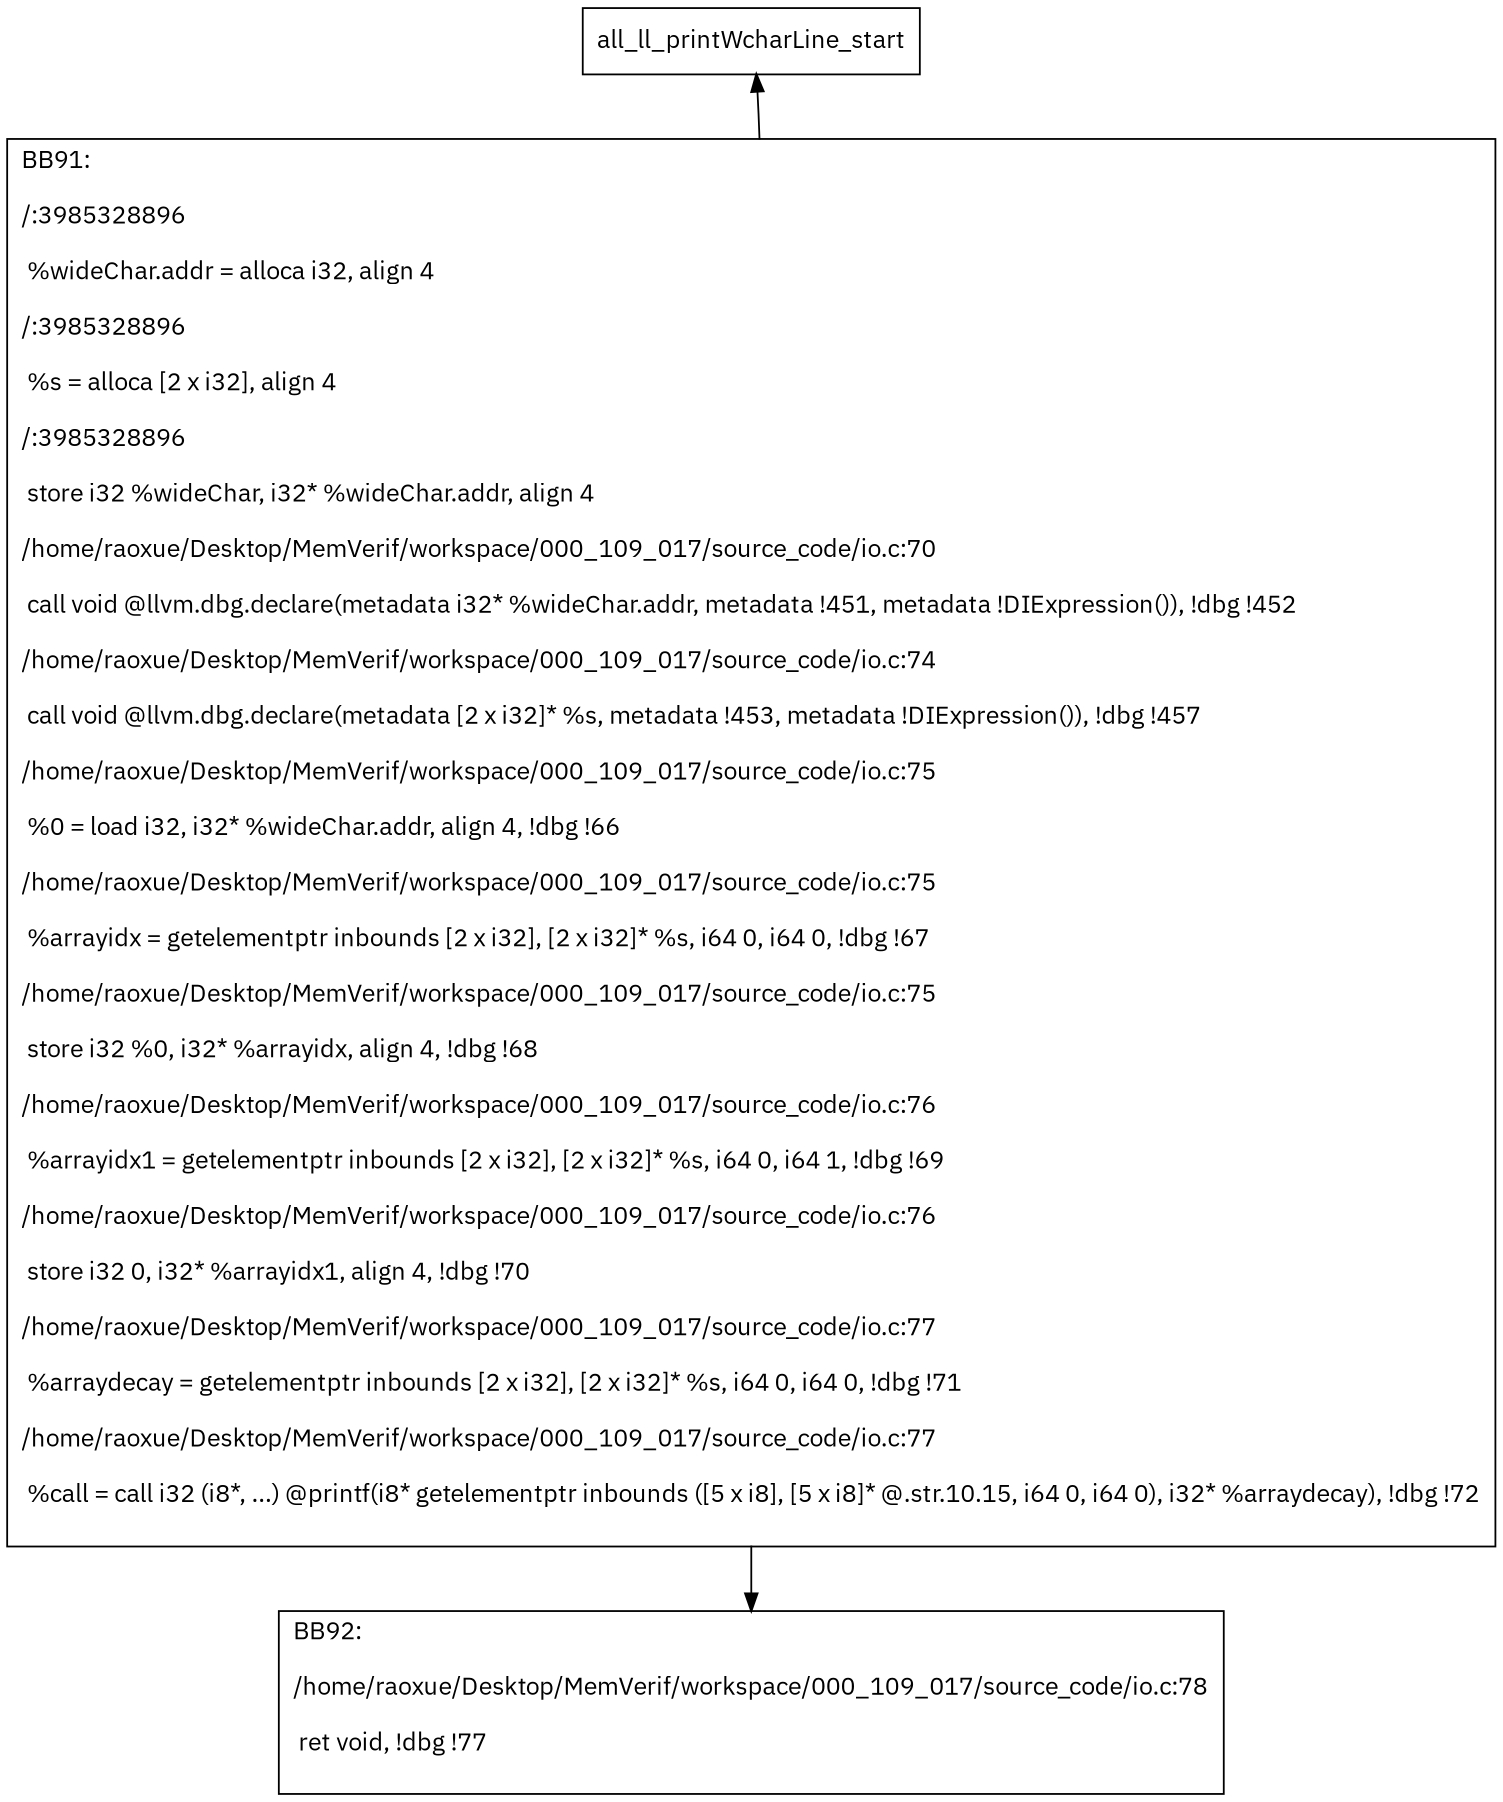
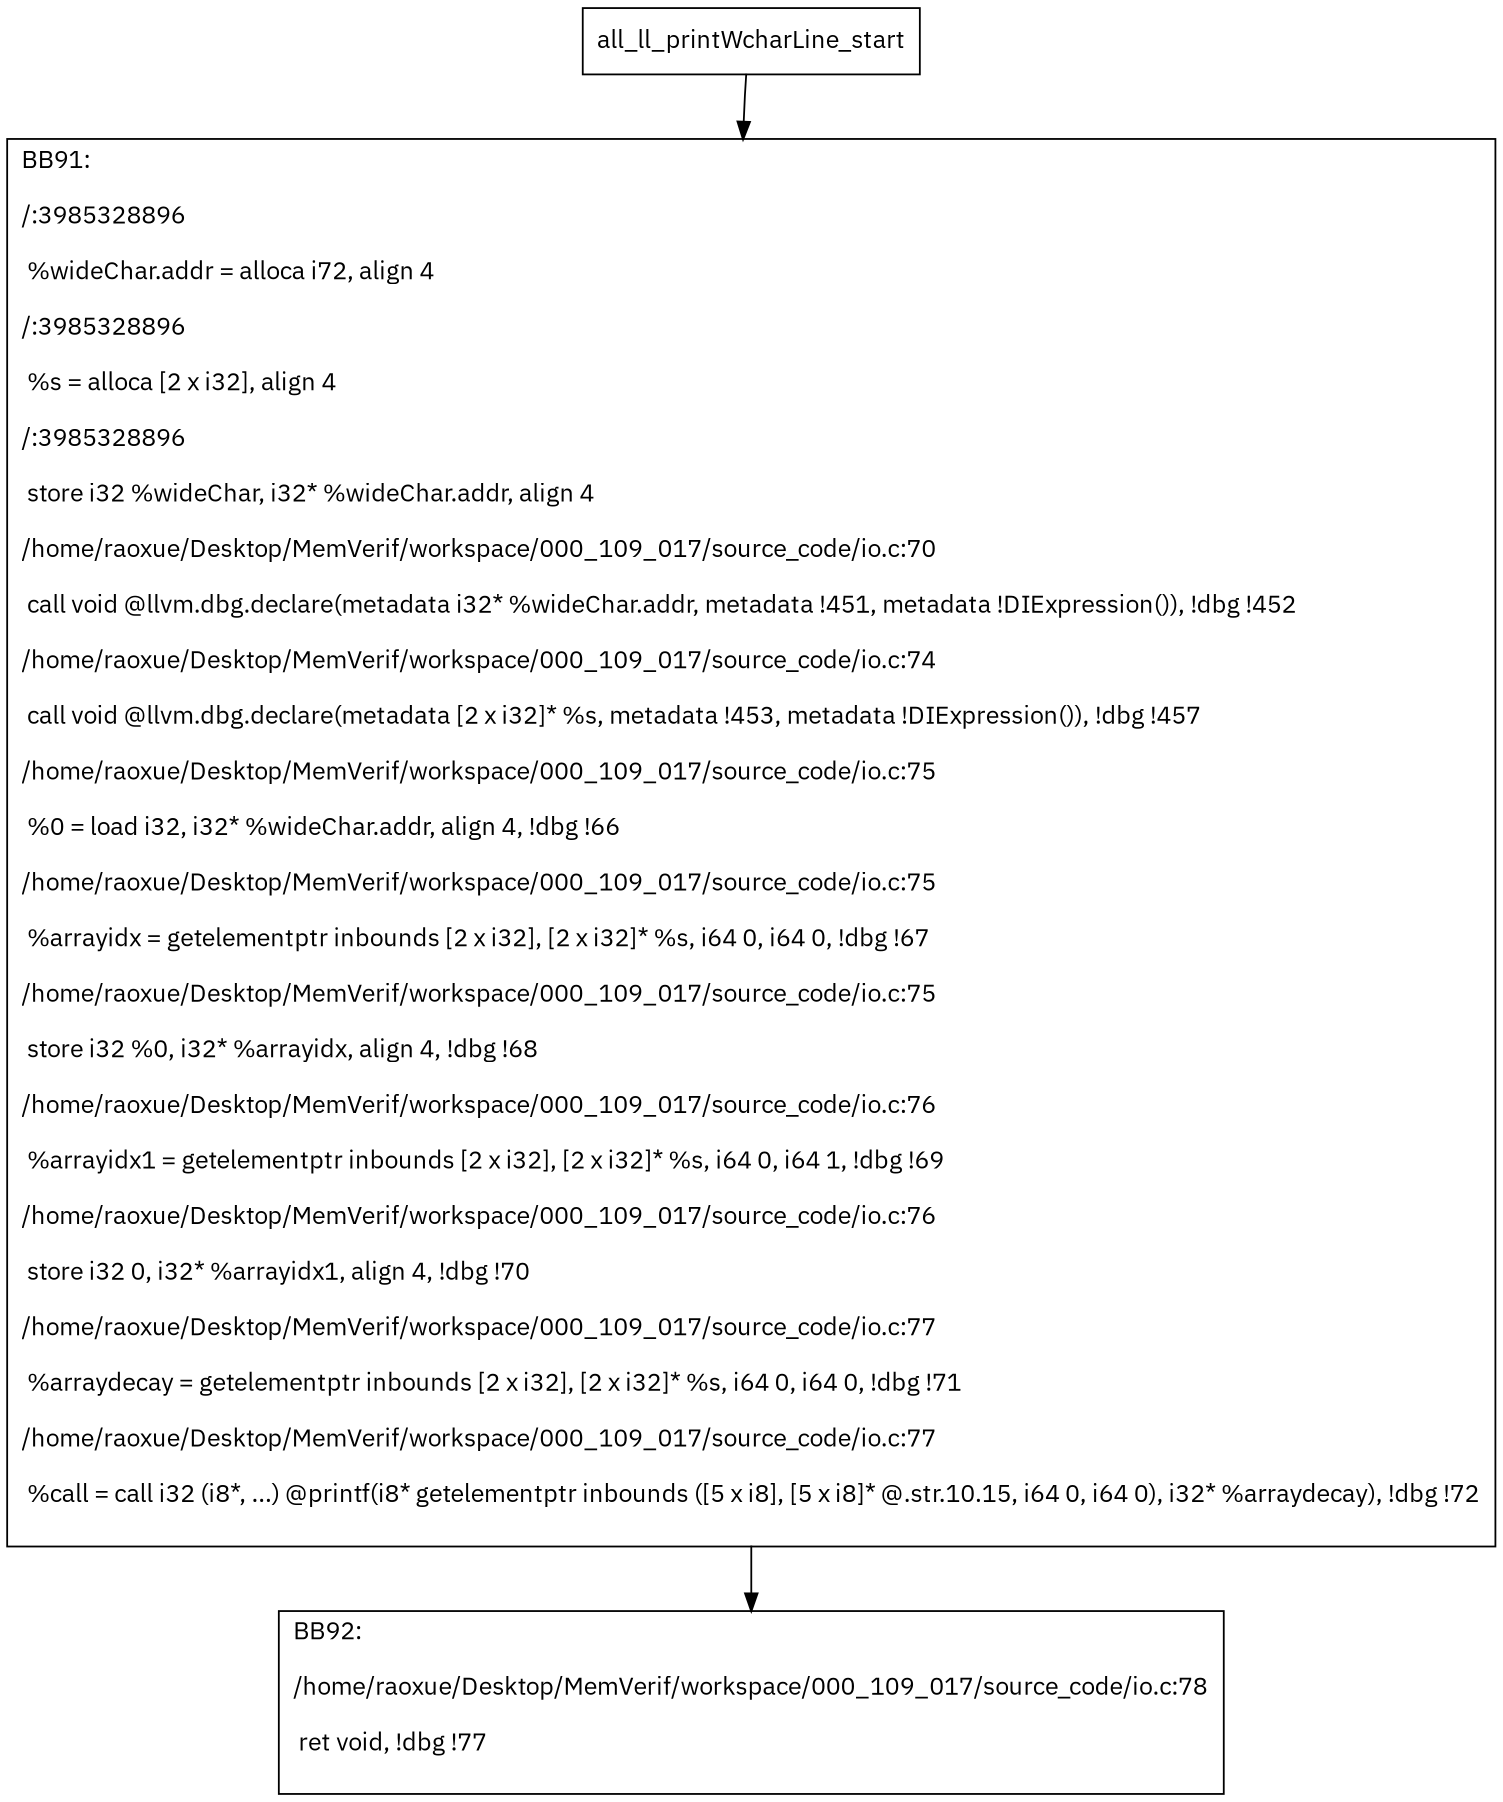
edge "BB91:" -> "all_ll_printWcharLine_start": reversed
node "BB91:": text "%wideChar.addr = alloca i32, align 4" -> "%wideChar.addr = alloca i72, align 4"
